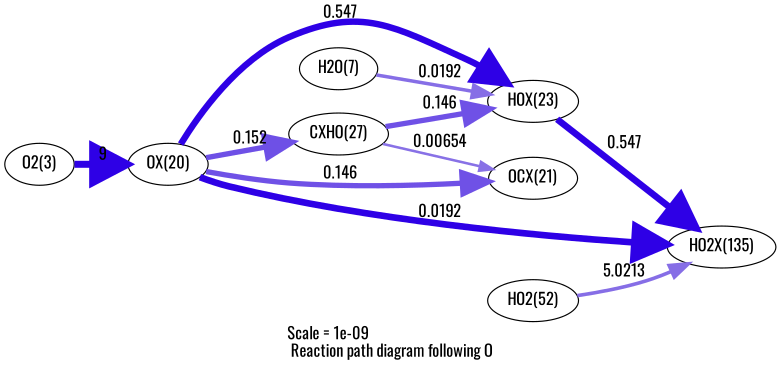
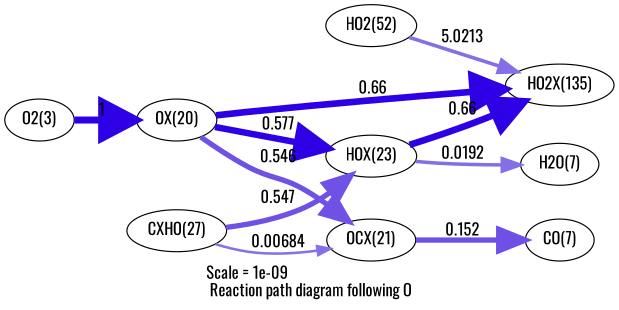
edge "OX(20)" -> "HOX(23)": label " 0.547" -> " 0.577"
edge "H2O(7)" -> "HOX(23)": reversed
edge "CXHO(27)" -> "HOX(23)": label " 0.146" -> " 0.547"
edge "CXHO(27)" -> "OCX(21)": label " 0.00654" -> " 0.00684"
edge "HOX(23)" -> "HO2X(135)": label " 0.547" -> " 0.66"
edge "OX(20)" -> "CXHO(27)": removed, label "0.152"
edge "O2(3)" -> "OX(20)": label " 9" -> " 1"
edge "OX(20)" -> "OCX(21)": label " 0.146" -> " 0.546"
edge "OX(20)" -> "HO2X(135)": label " 0.0192" -> " 0.66"
node "CO(7)": added
